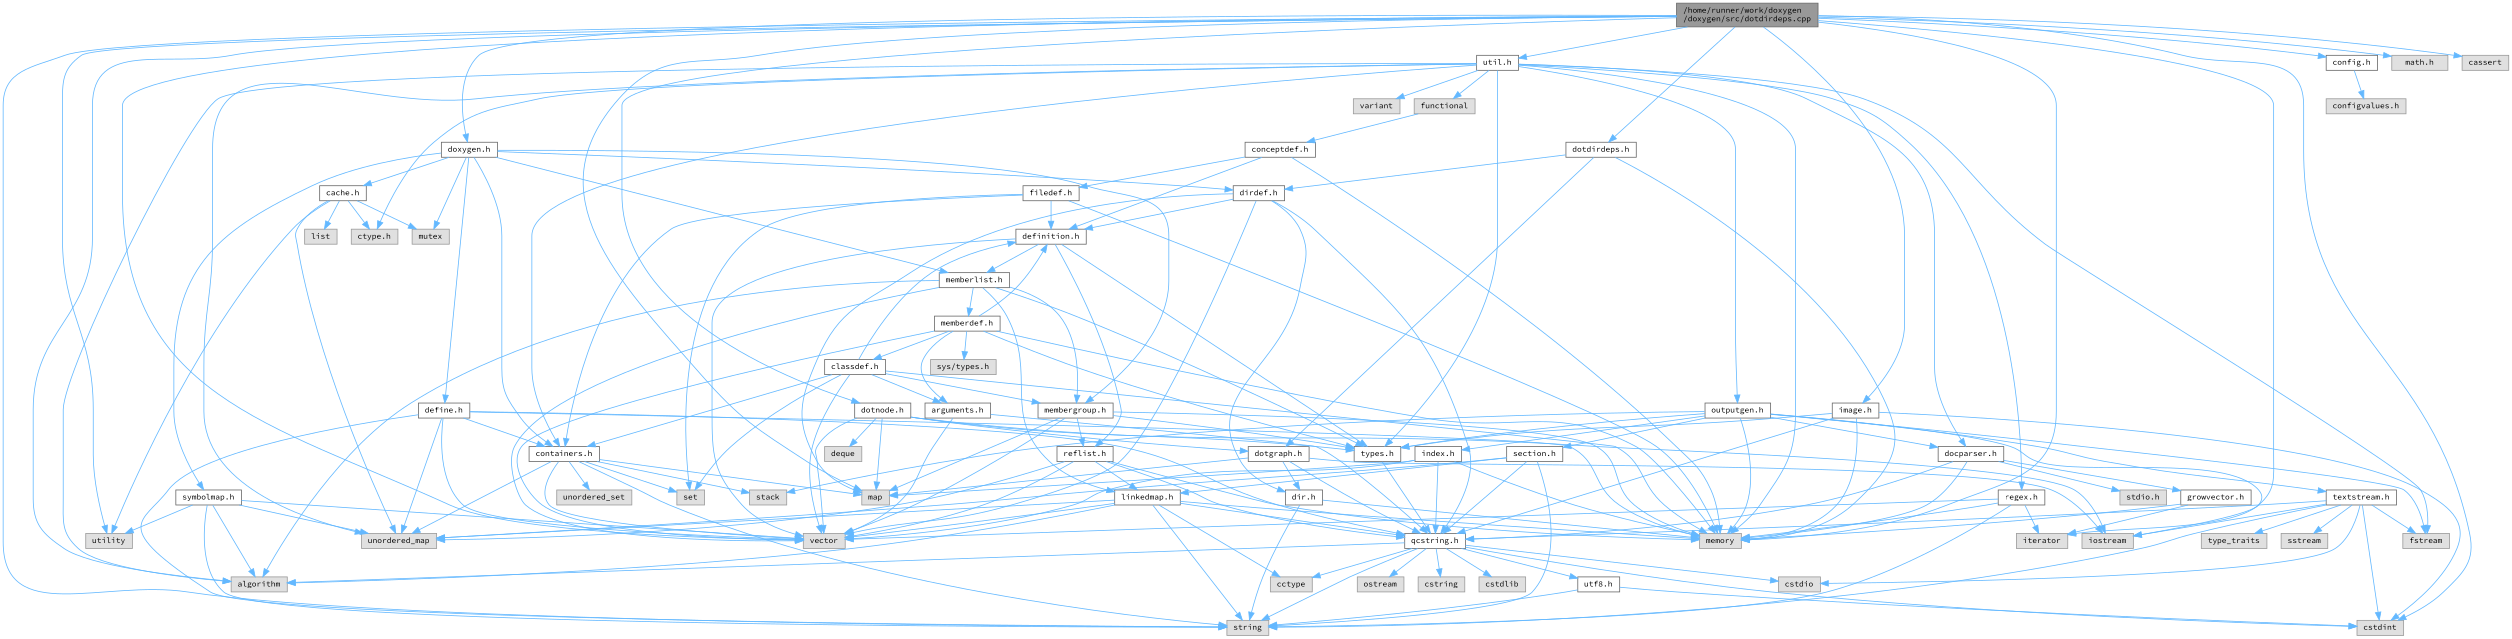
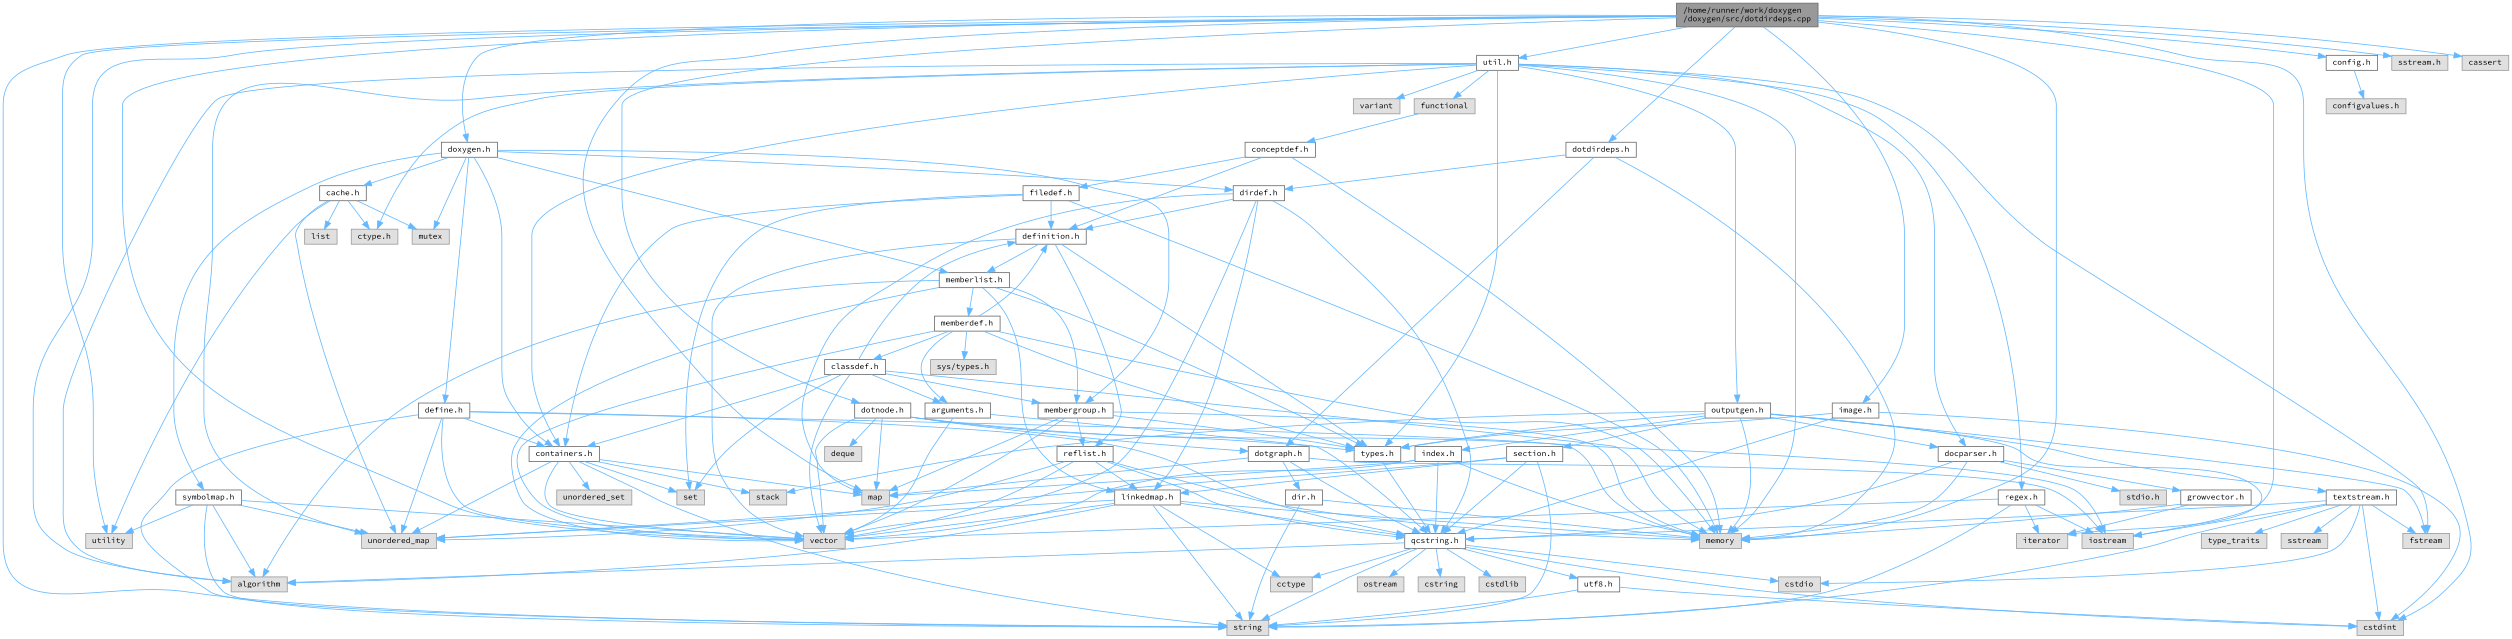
node "math.h": label "math.h" -> "sstream.h"
edge "dirdef.h" -> "dir.h": now "dirdef.h" -> "linkedmap.h"
edge "image.h" -> "memory": removed
edge "regex.h" -> "memory": now "regex.h" -> "iostream"
